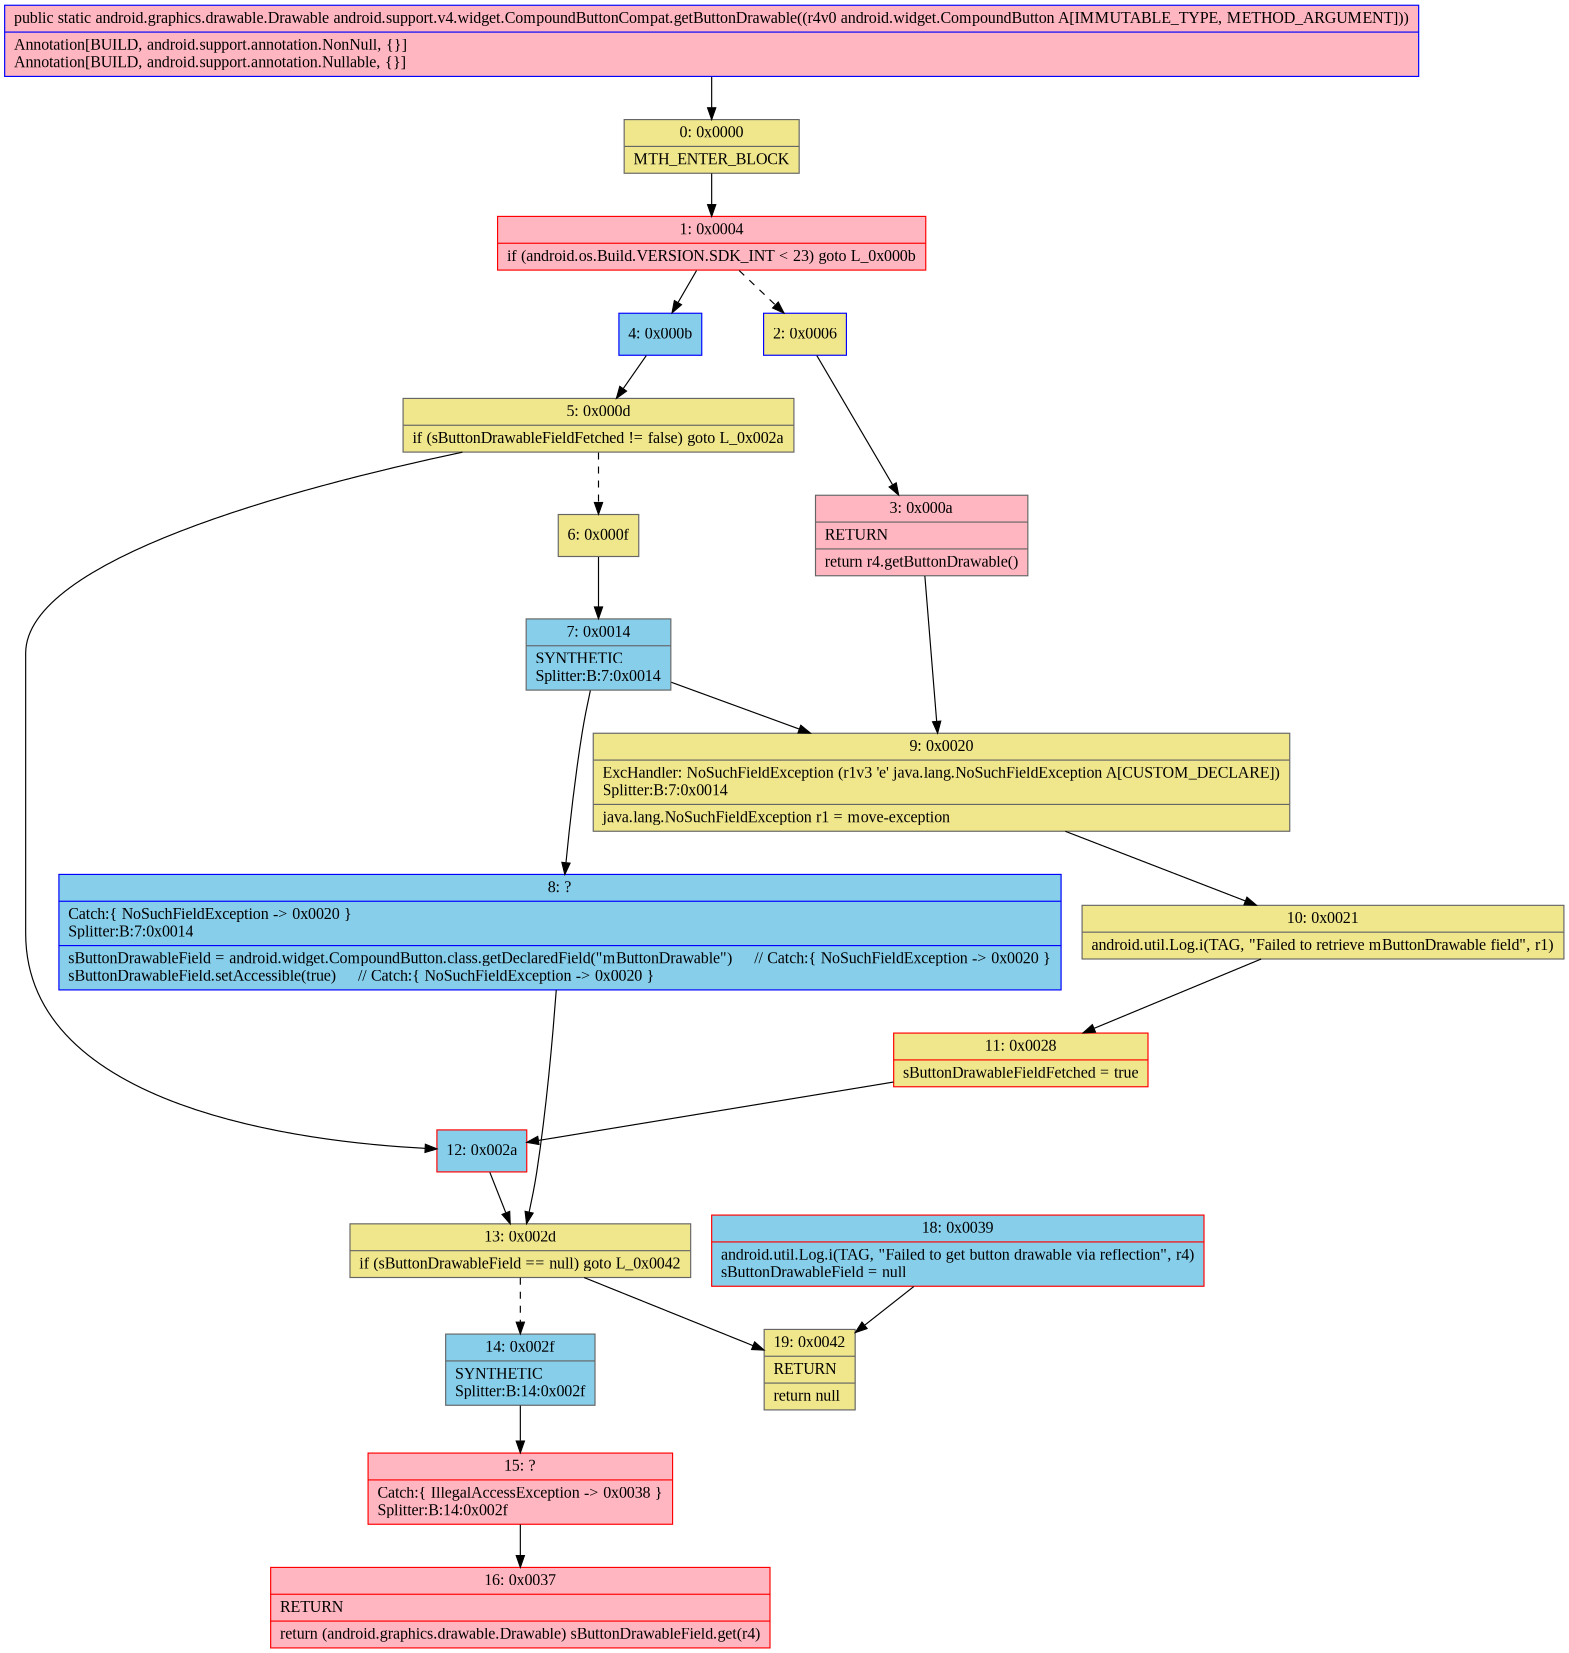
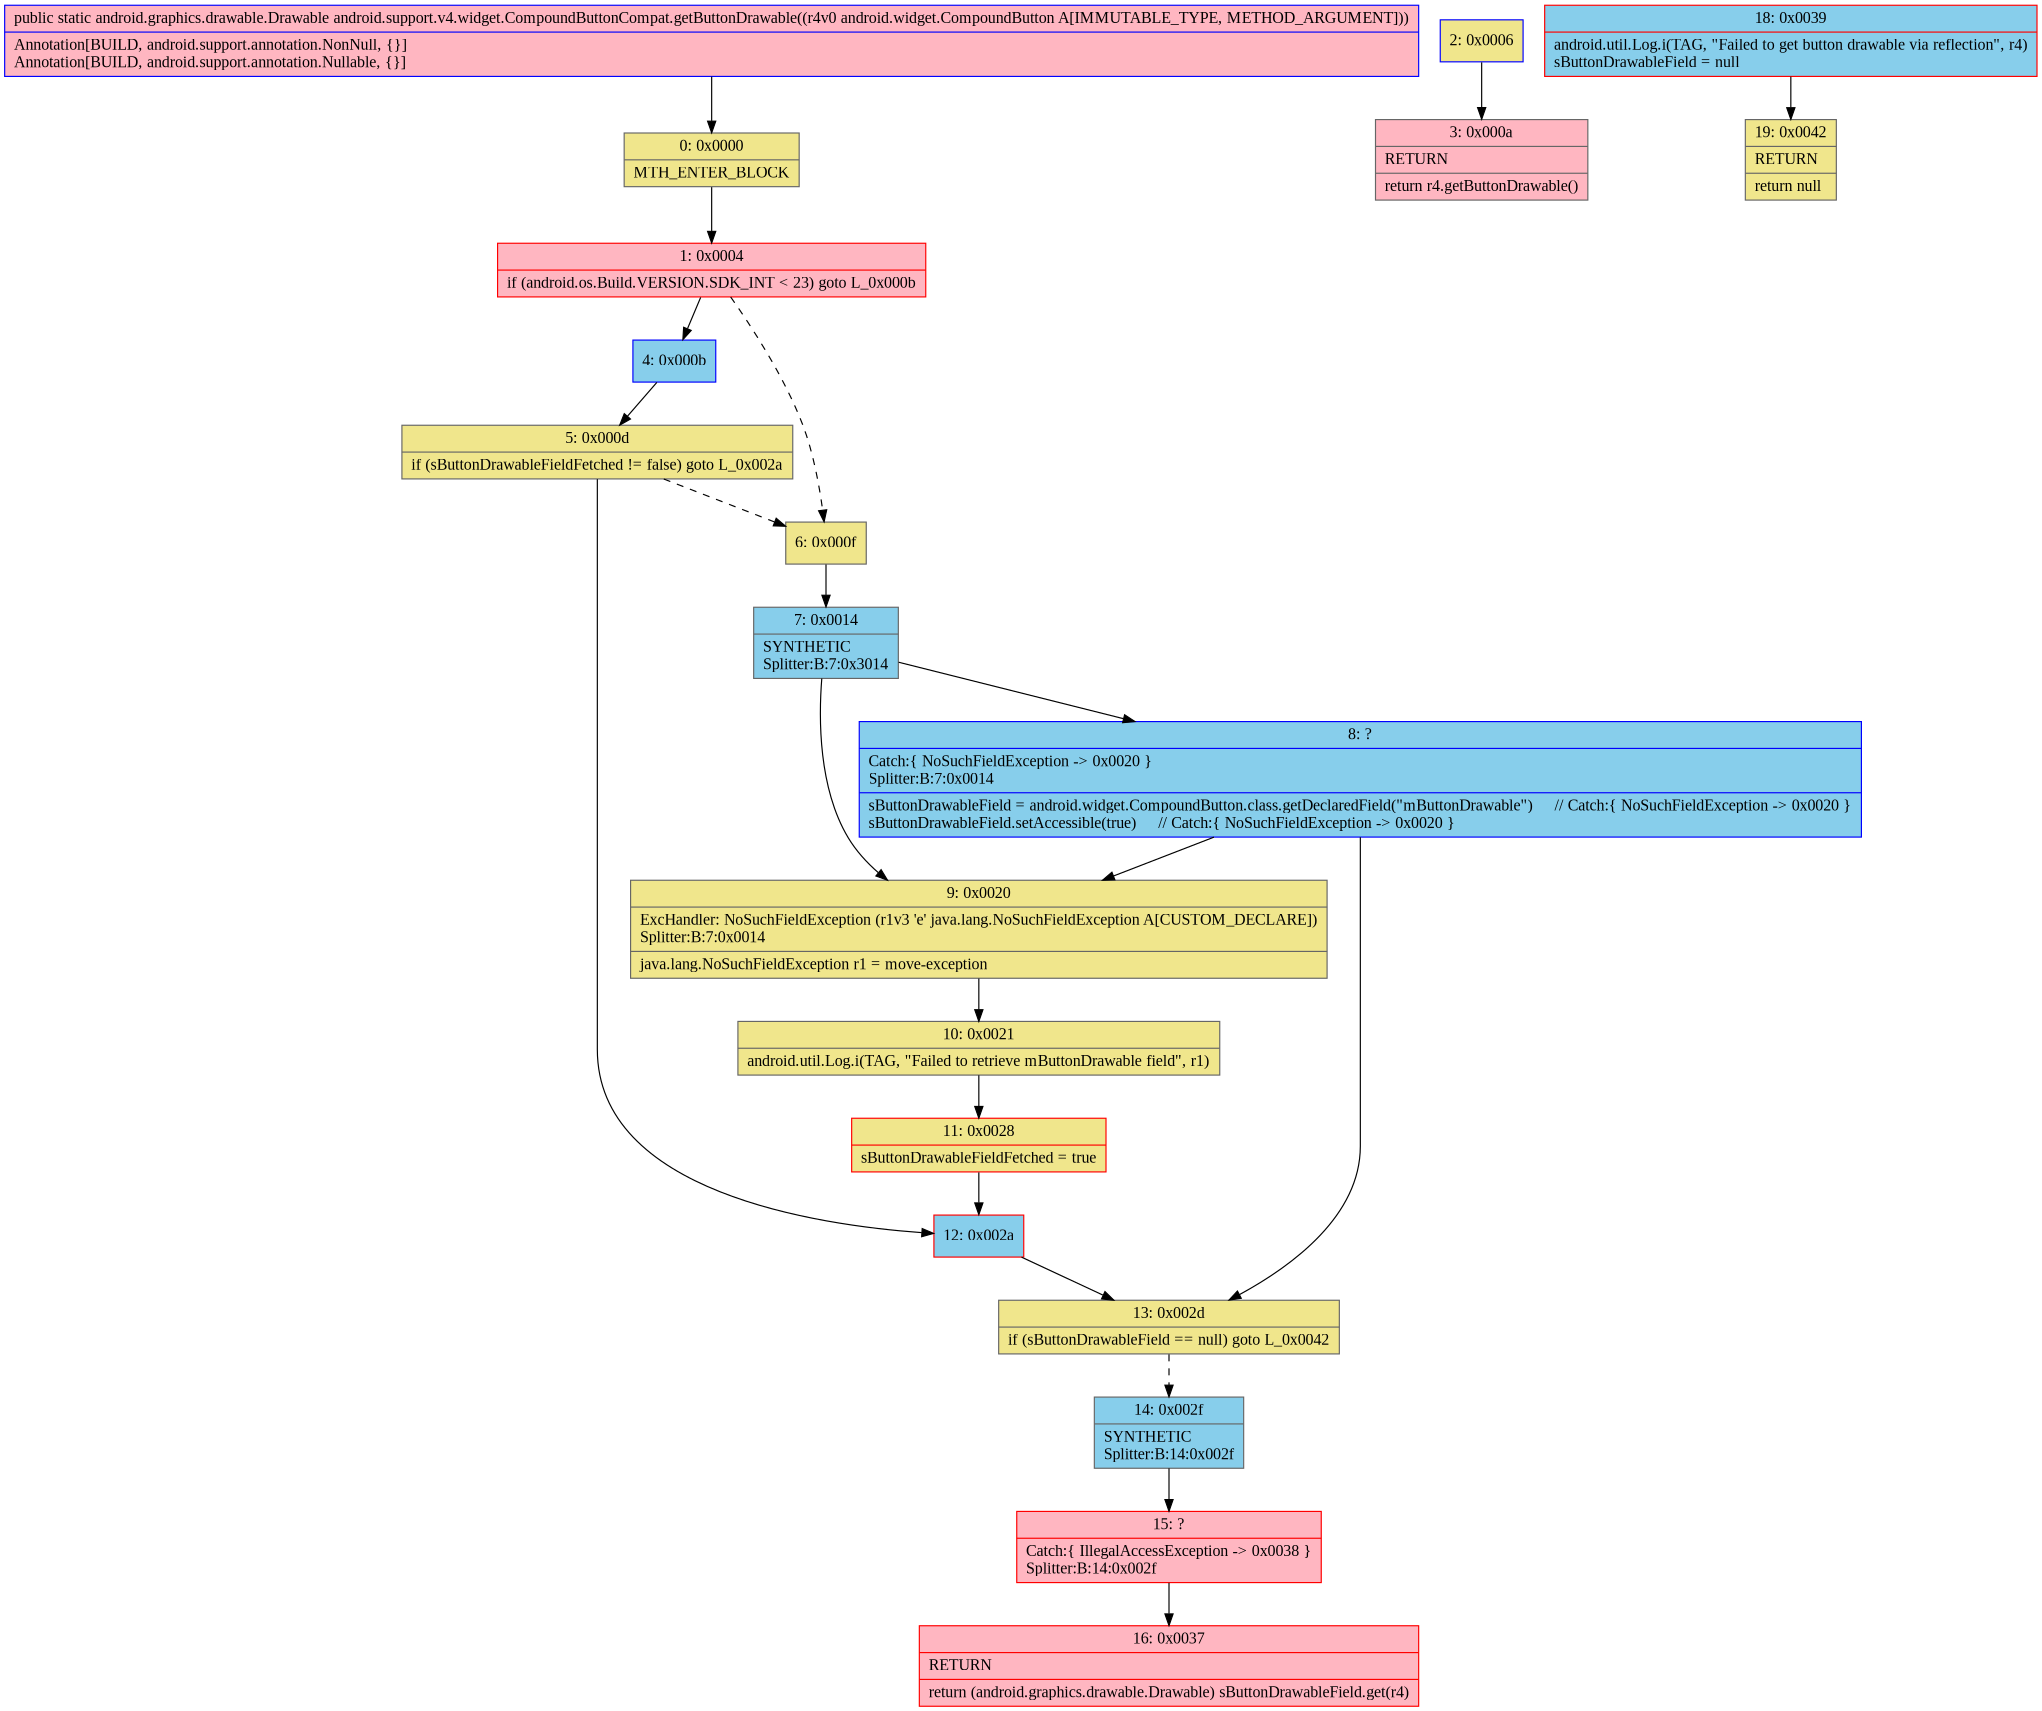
edge "1: 0x0004" -> "2: 0x0006": now "1: 0x0004" -> "6: 0x000f"
edge "3: 0x000a" -> "9: 0x0020": now "8: ?" -> "9: 0x0020"
node "7: 0x0014": text "Splitter:B:7:0x0014" -> "Splitter:B:7:0x3014"
edge "13: 0x002d" -> "19: 0x0042": removed
